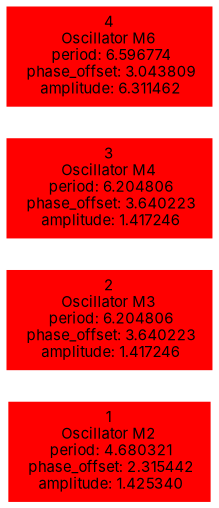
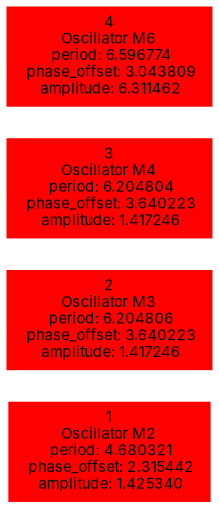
node "3": text "period: 6.204806" -> "period: 6.204804"
